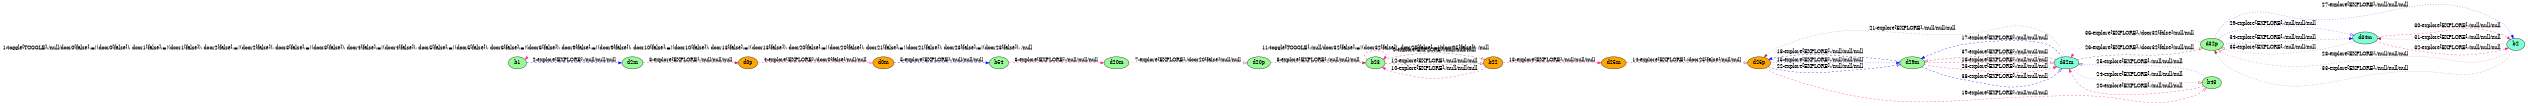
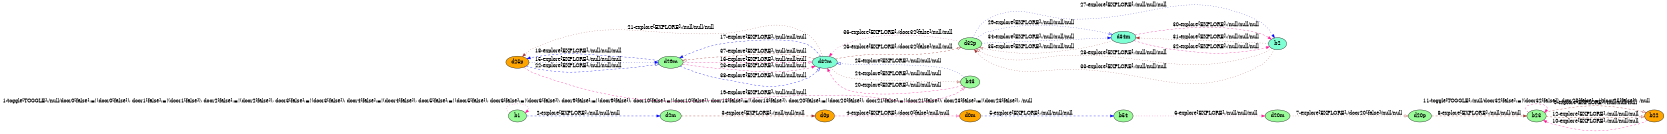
edge "b54" -> "d20m": style dashed -> dotted
node "d25m": removed
